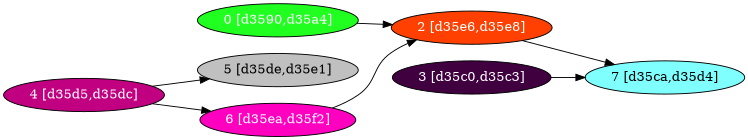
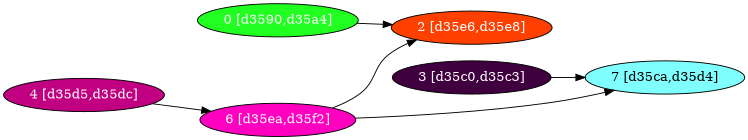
edge "2 [d35e6,d35e8]" -> "7 [d35ca,d35d4]": now "6 [d35ea,d35f2]" -> "7 [d35ca,d35d4]"
node "5 [d35de,d35e1]": removed
